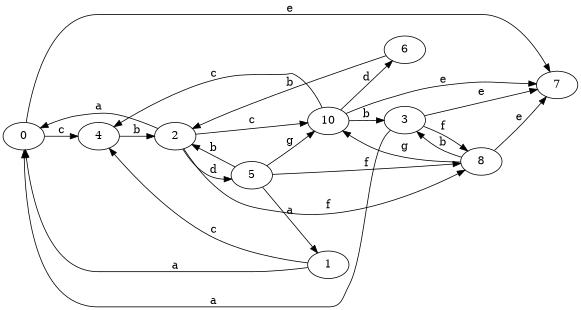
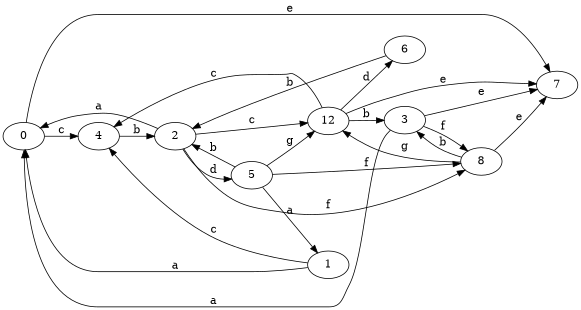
node "10": label "10" -> "12"
